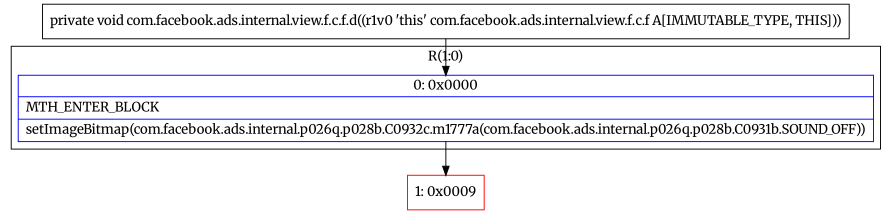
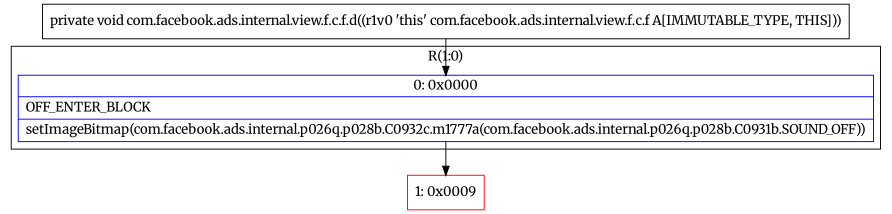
node "0: 0x0000": text "MTH_ENTER_BLOCK" -> "OFF_ENTER_BLOCK"
